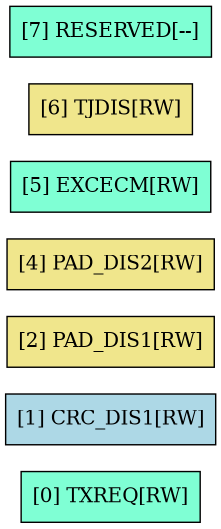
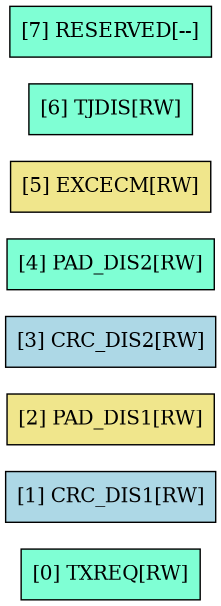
node "[6] TJDIS[RW]": fillcolor khaki -> aquamarine
node "[5] EXCECM[RW]": fillcolor aquamarine -> khaki
node "[4] PAD_DIS2[RW]": fillcolor khaki -> aquamarine
node "[3] CRC_DIS2[RW]": added
